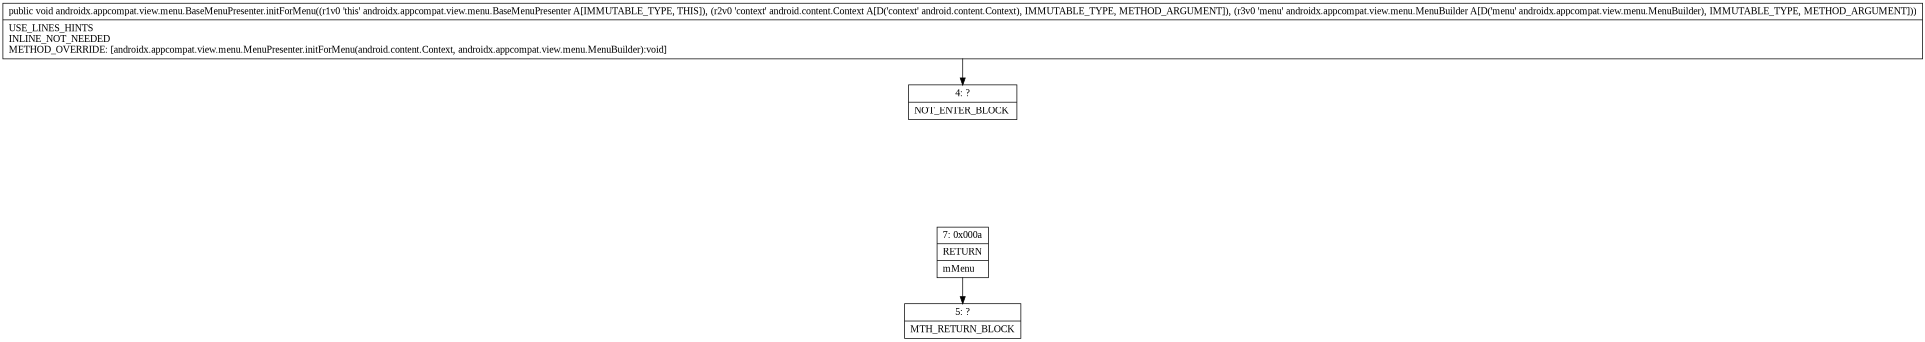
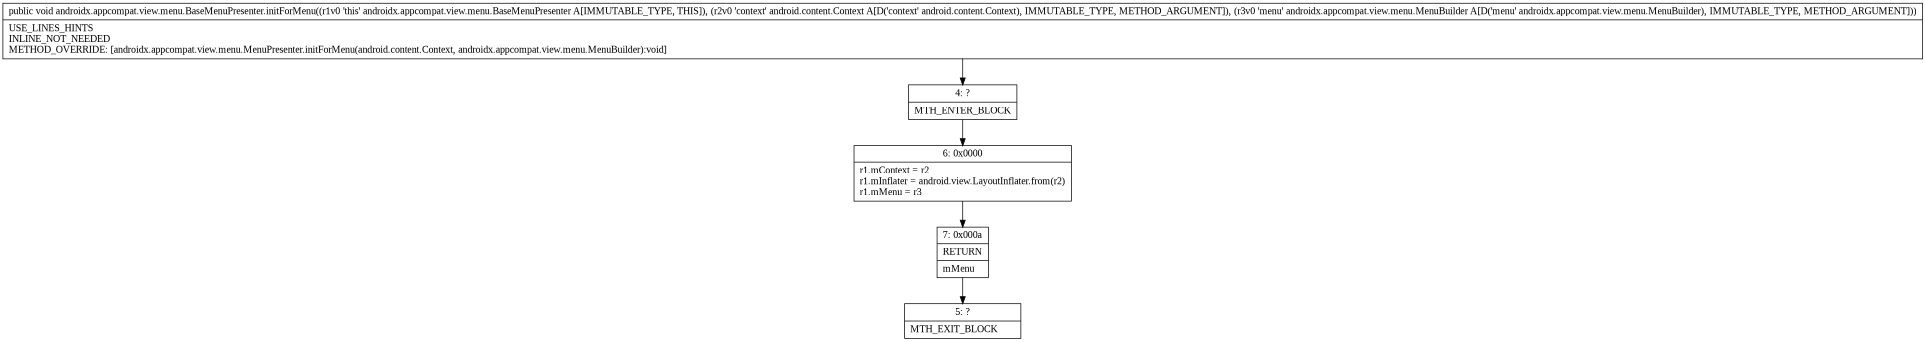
node "4: ?": text "NOT_ENTER_BLOCK" -> "MTH_ENTER_BLOCK"
node "6: 0x0000": added
node "5: ?": text "MTH_RETURN_BLOCK" -> "MTH_EXIT_BLOCK"
